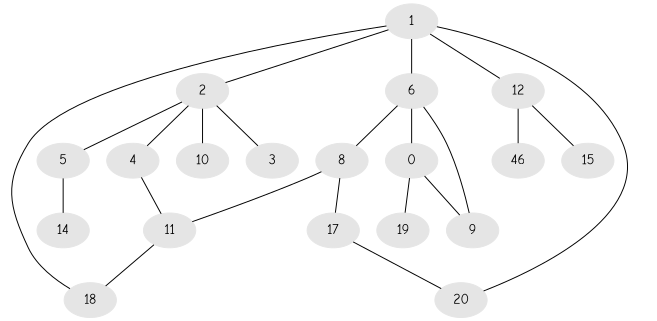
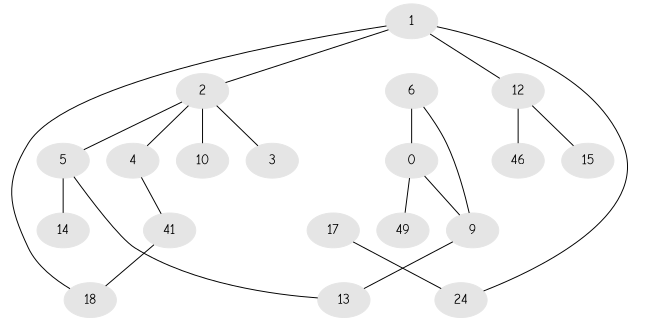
edge "1" -- "6": removed
node "8": removed
node "11": label "11" -> "41"
node "19": label "19" -> "49"
node "13": added
node "20": label "20" -> "24"
